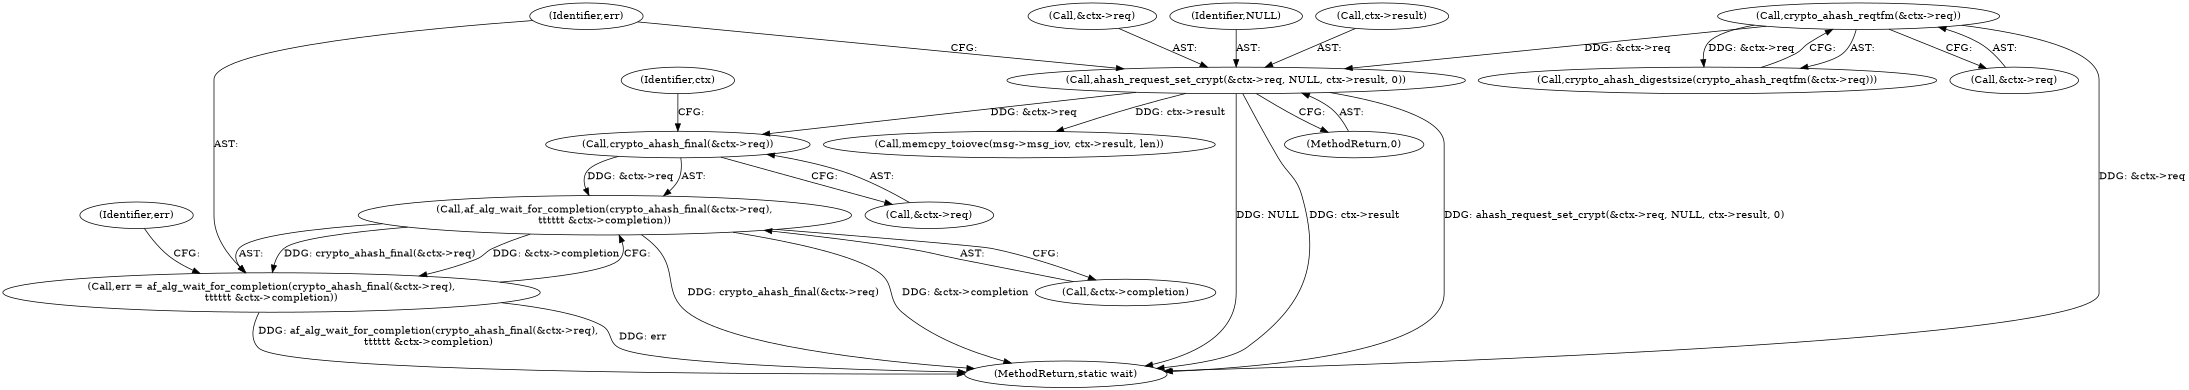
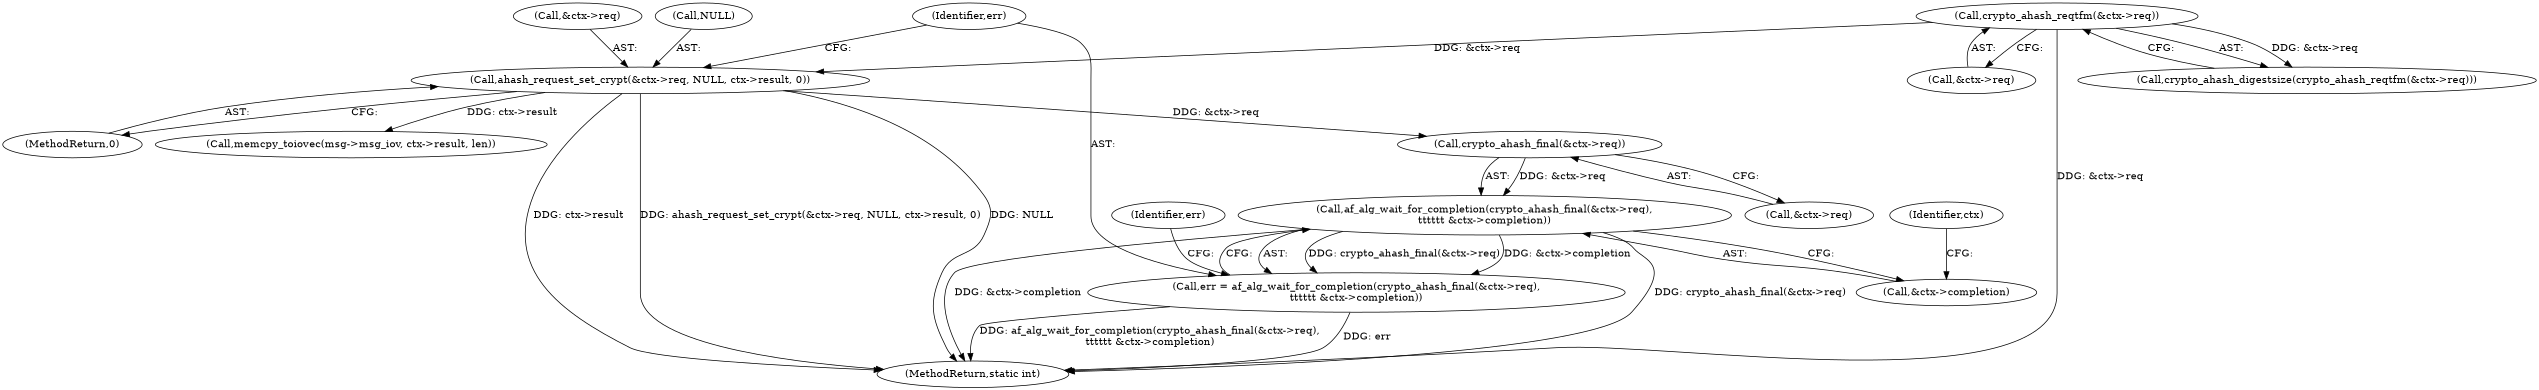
node "(Identifier,NULL)": label "(Identifier,NULL)" -> "(Call,NULL)"
node "(Call,ctx->result)": removed
edge "(Identifier,ctx)" -> "(Call,crypto_ahash_final(&ctx->req))": now "(Identifier,ctx)" -> "(Call,&ctx->completion)"
node "(MethodReturn,static wait)": label "(MethodReturn,static wait)" -> "(MethodReturn,static int)"
